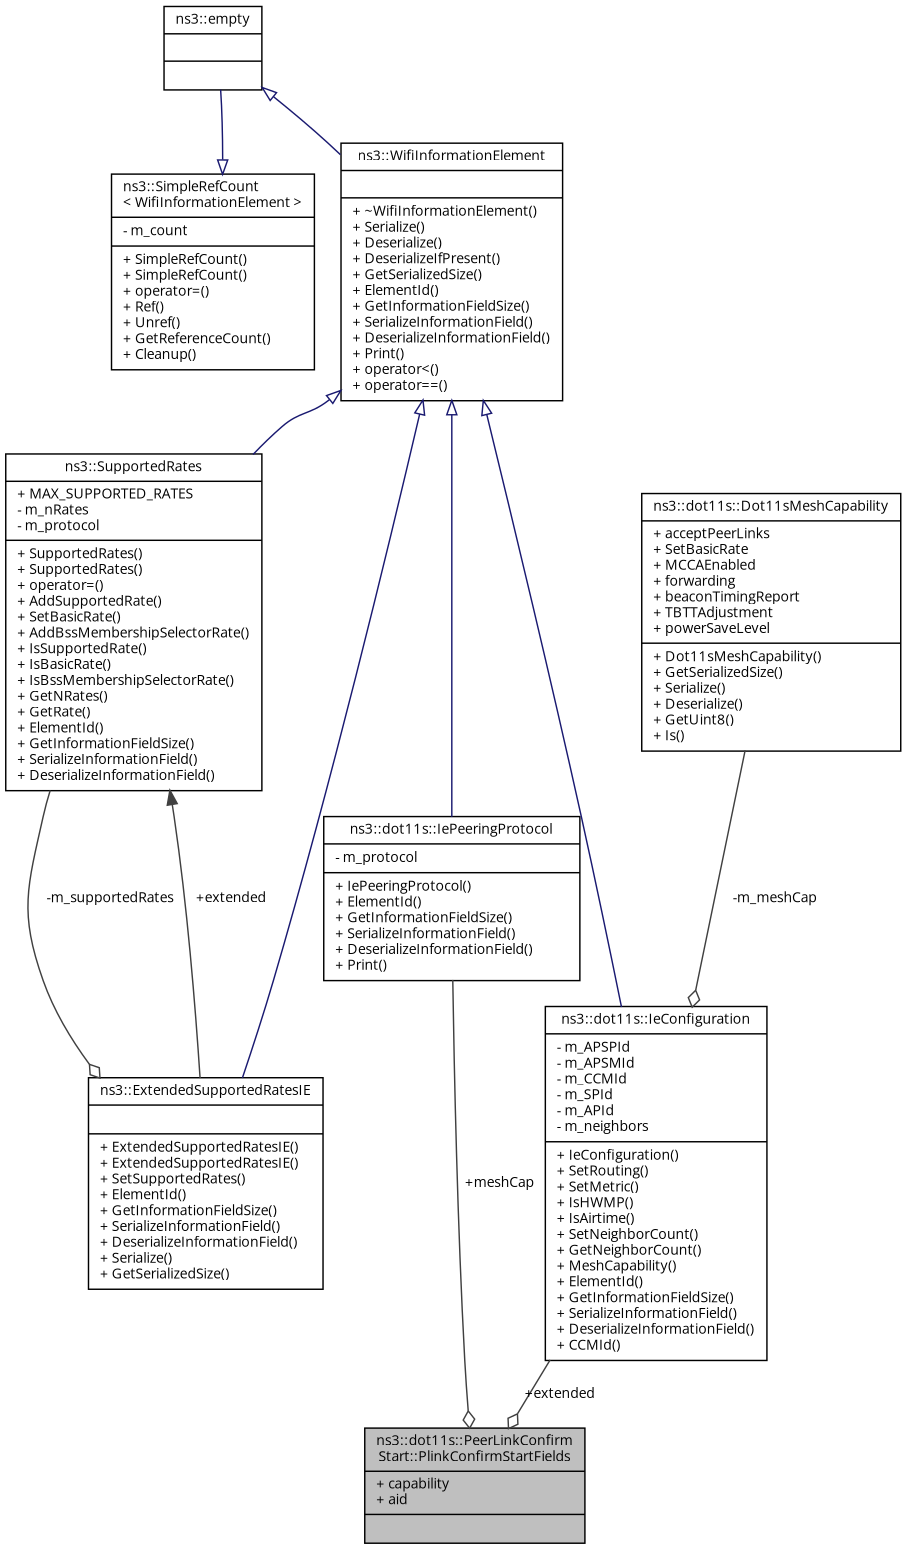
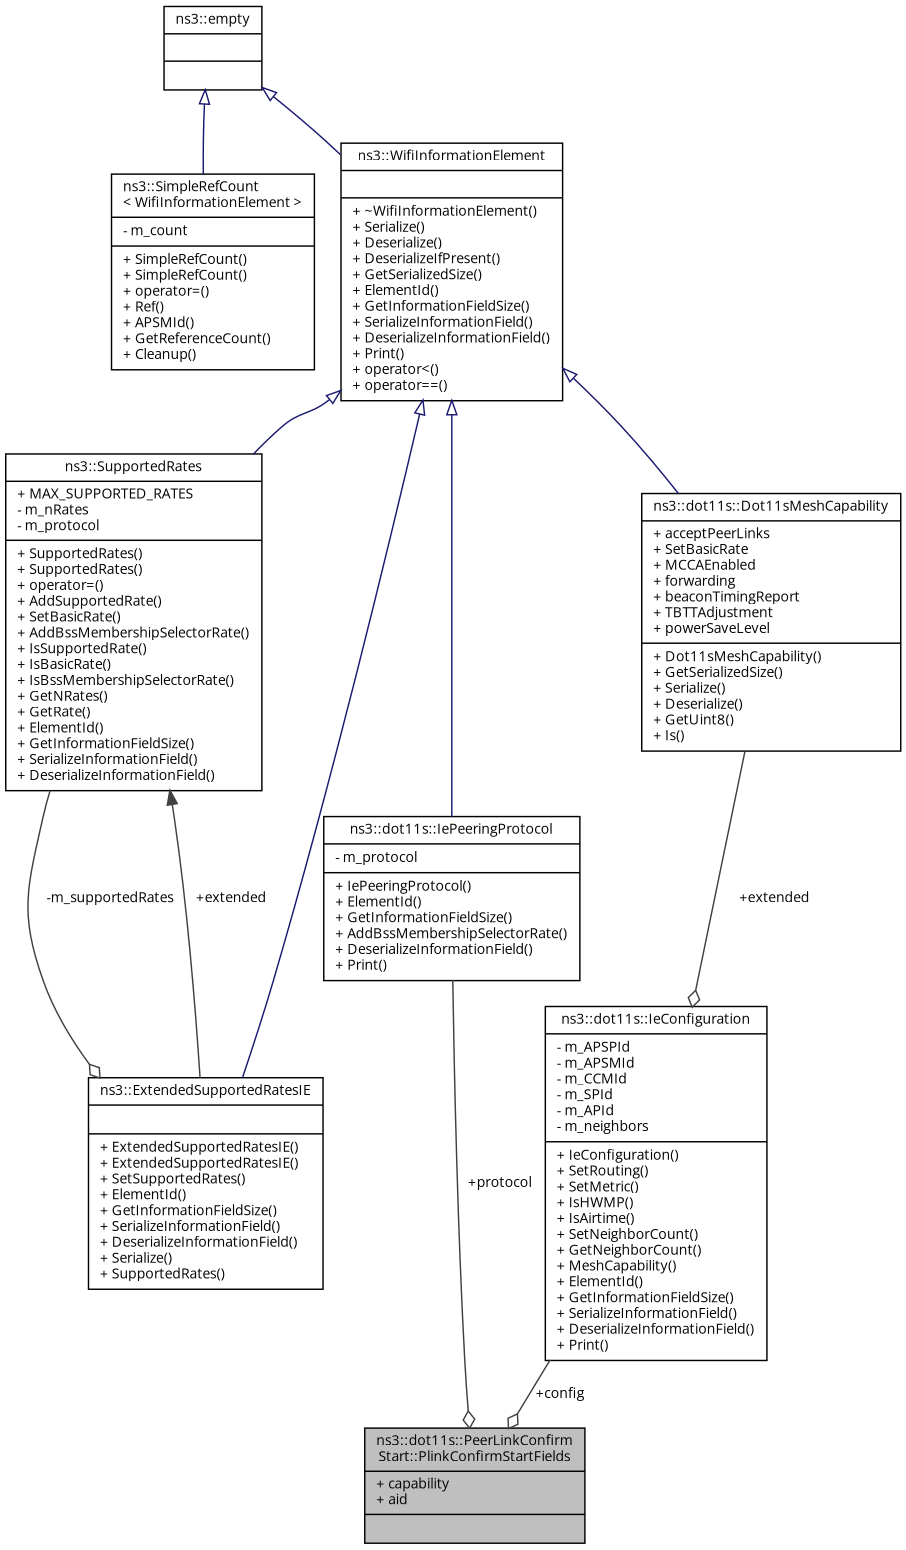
edge "ns3::empty" -> "ns3::SimpleRefCount": reversed
node "ns3::SimpleRefCount": text "+ Unref()" -> "+ APSMId()"
edge "ns3::dot11s::IeConfiguration" -> "ns3::WifiInformationElement": now "ns3::dot11s::Dot11sMeshCapability" -> "ns3::WifiInformationElement"
edge "ns3::dot11s::Dot11sMeshCapability" -> "ns3::dot11s::IeConfiguration": label " -m_meshCap" -> " +extended"
node "ns3::dot11s::IePeeringProtocol": text "+ SerializeInformationField()" -> "+ AddBssMembershipSelectorRate()"
edge "ns3::dot11s::IePeeringProtocol" -> "ns3::dot11s::PeerLinkConfirm": label " +meshCap" -> " +protocol"
node "ns3::ExtendedSupportedRatesIE": text "+ GetSerializedSize()" -> "+ SupportedRates()"
node "ns3::dot11s::IeConfiguration": text "+ CCMId()" -> "+ Print()"
edge "ns3::dot11s::IeConfiguration" -> "ns3::dot11s::PeerLinkConfirm": label " +extended" -> " +config"
